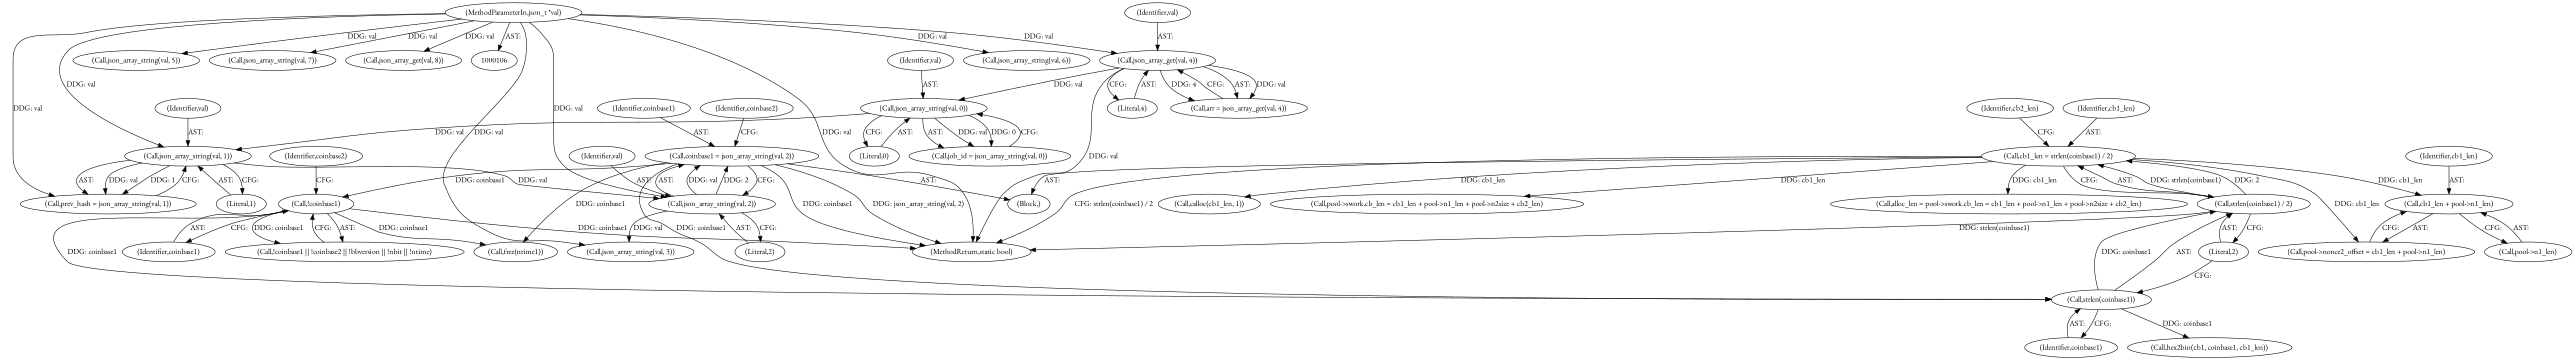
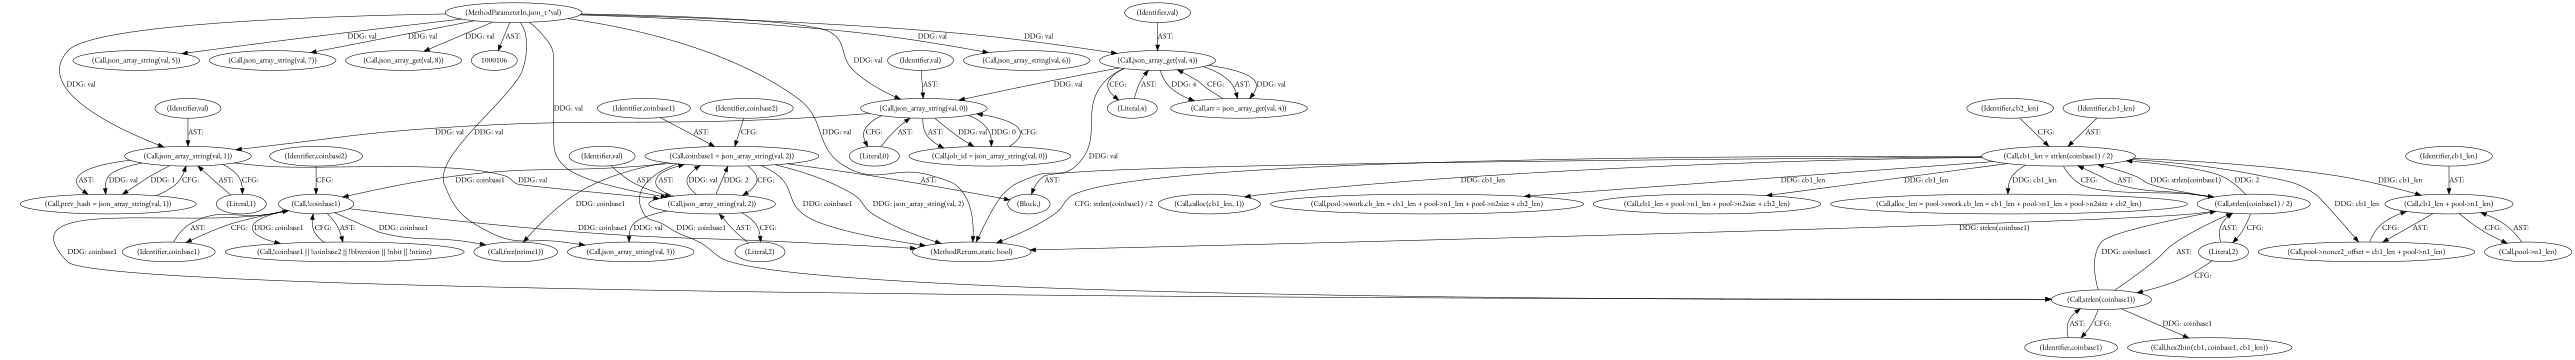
edge "(MethodParameterIn,json_t *val)" -> "(Call,prev_hash = json_array_string(val, 1))": now "(MethodParameterIn,json_t *val)" -> "(Call,json_array_string(val, 0))"
node "(Call,cb1_len + pool->n1_len + pool->n2size + cb2_len)": added
